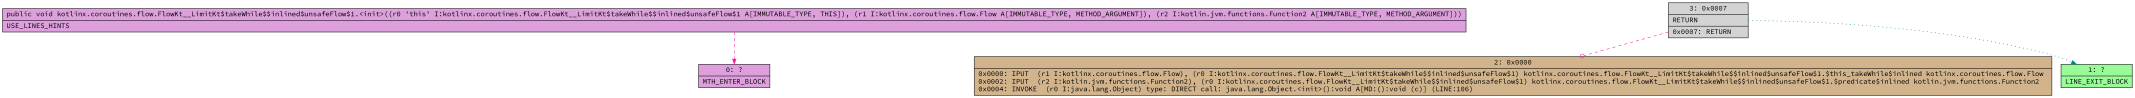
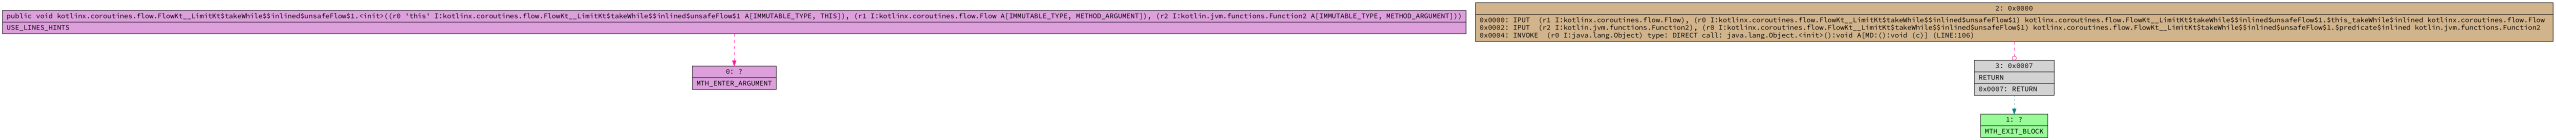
edge "3: 0x0007" -> "2: 0x0000": reversed
node "0: ?": text "MTH_ENTER_BLOCK" -> "MTH_ENTER_ARGUMENT"
node "1: ?": text "LINE_EXIT_BLOCK" -> "MTH_EXIT_BLOCK"
